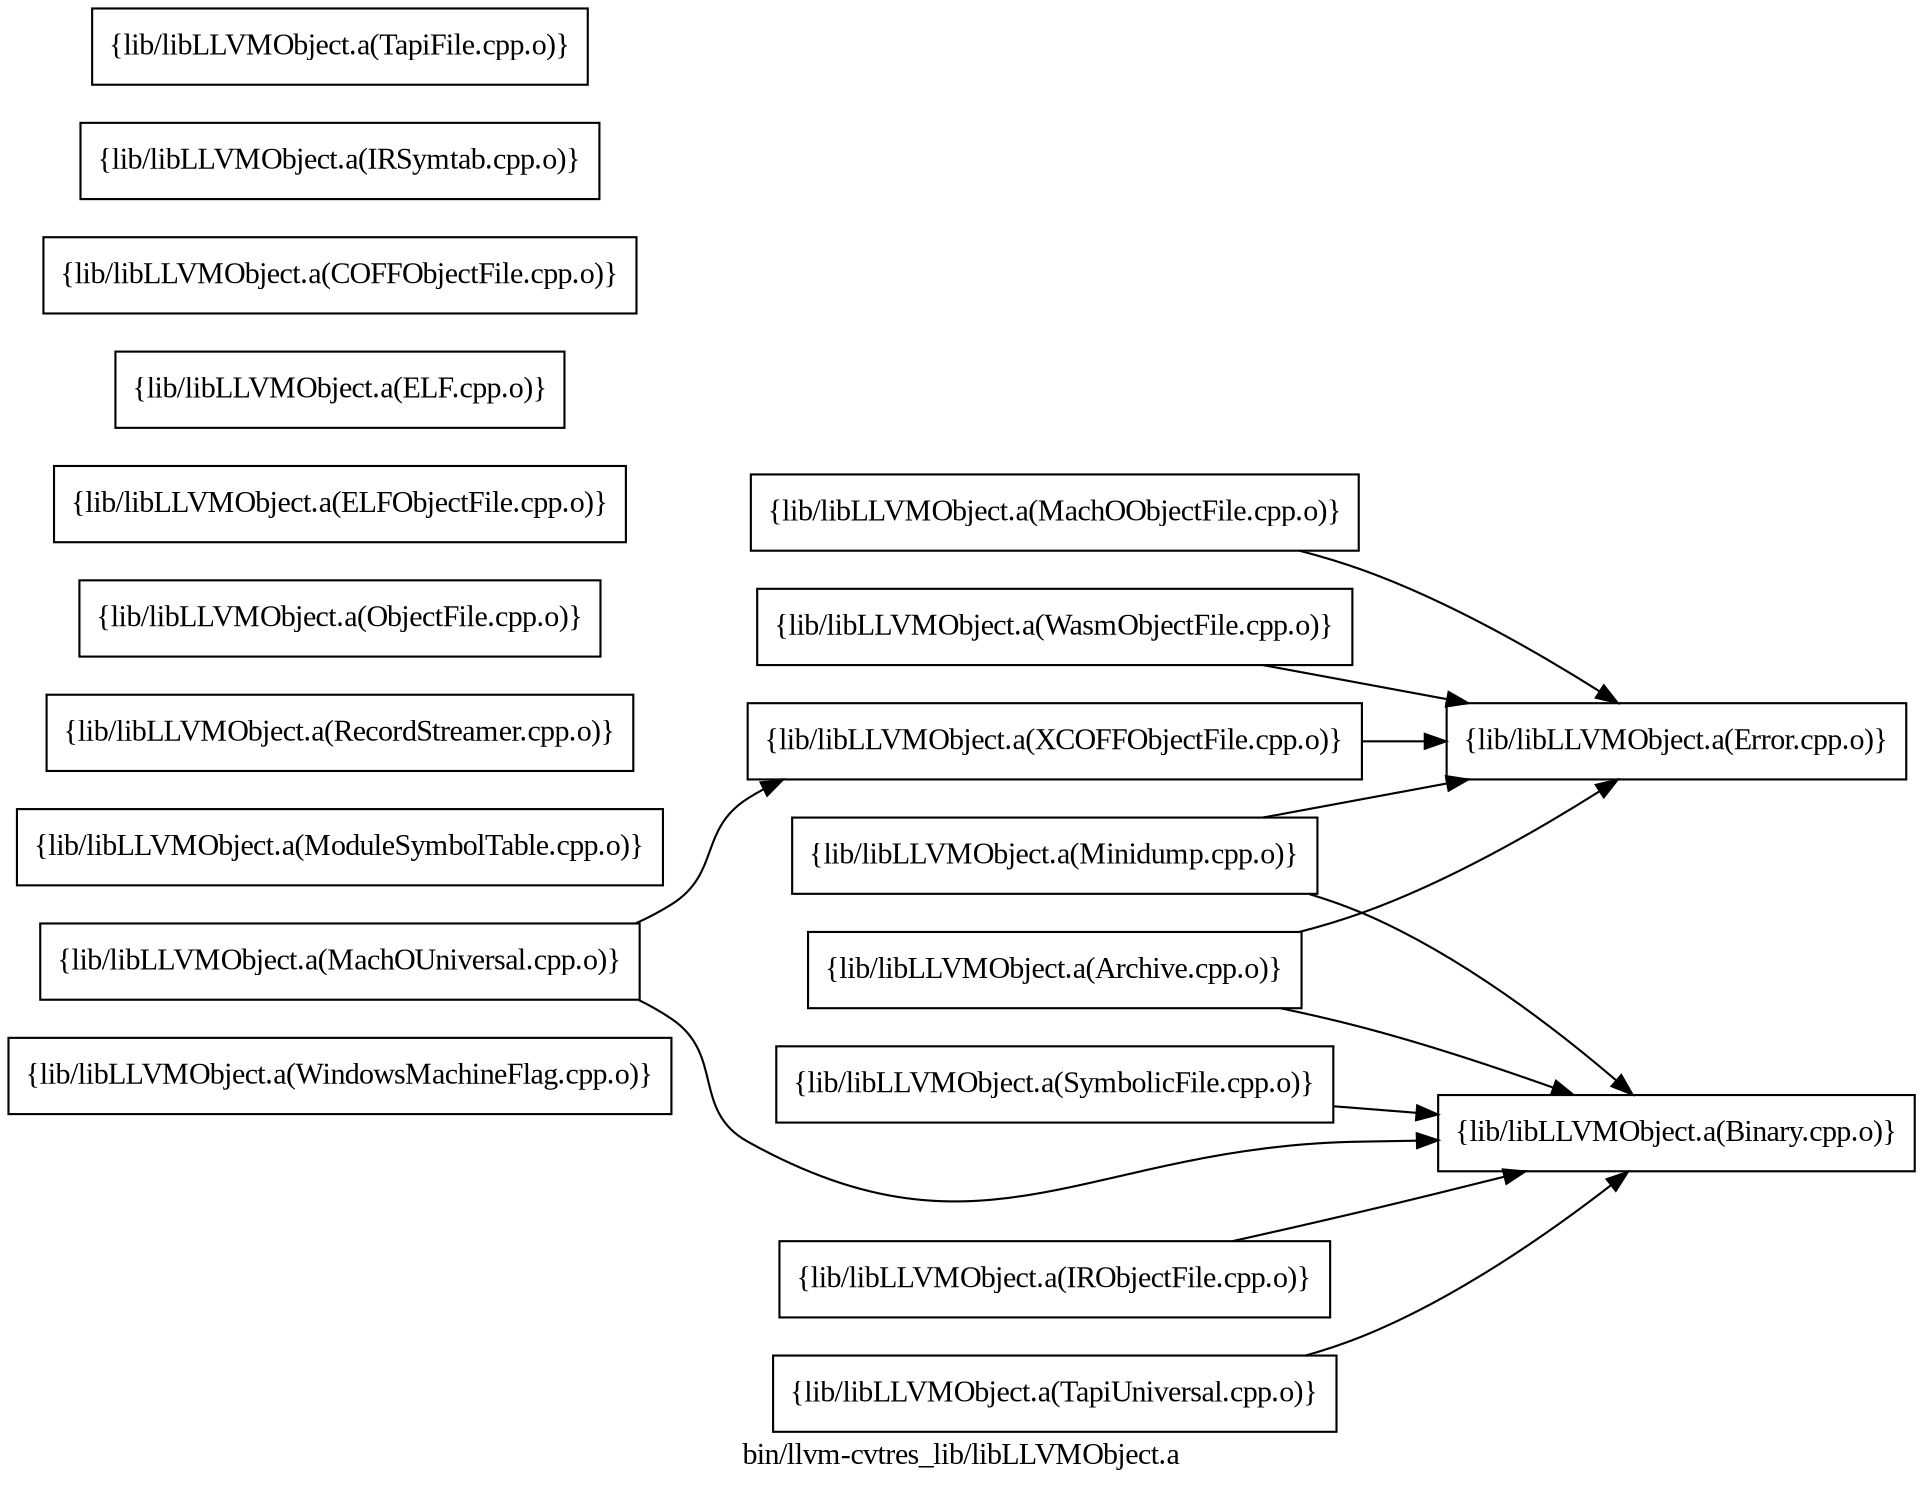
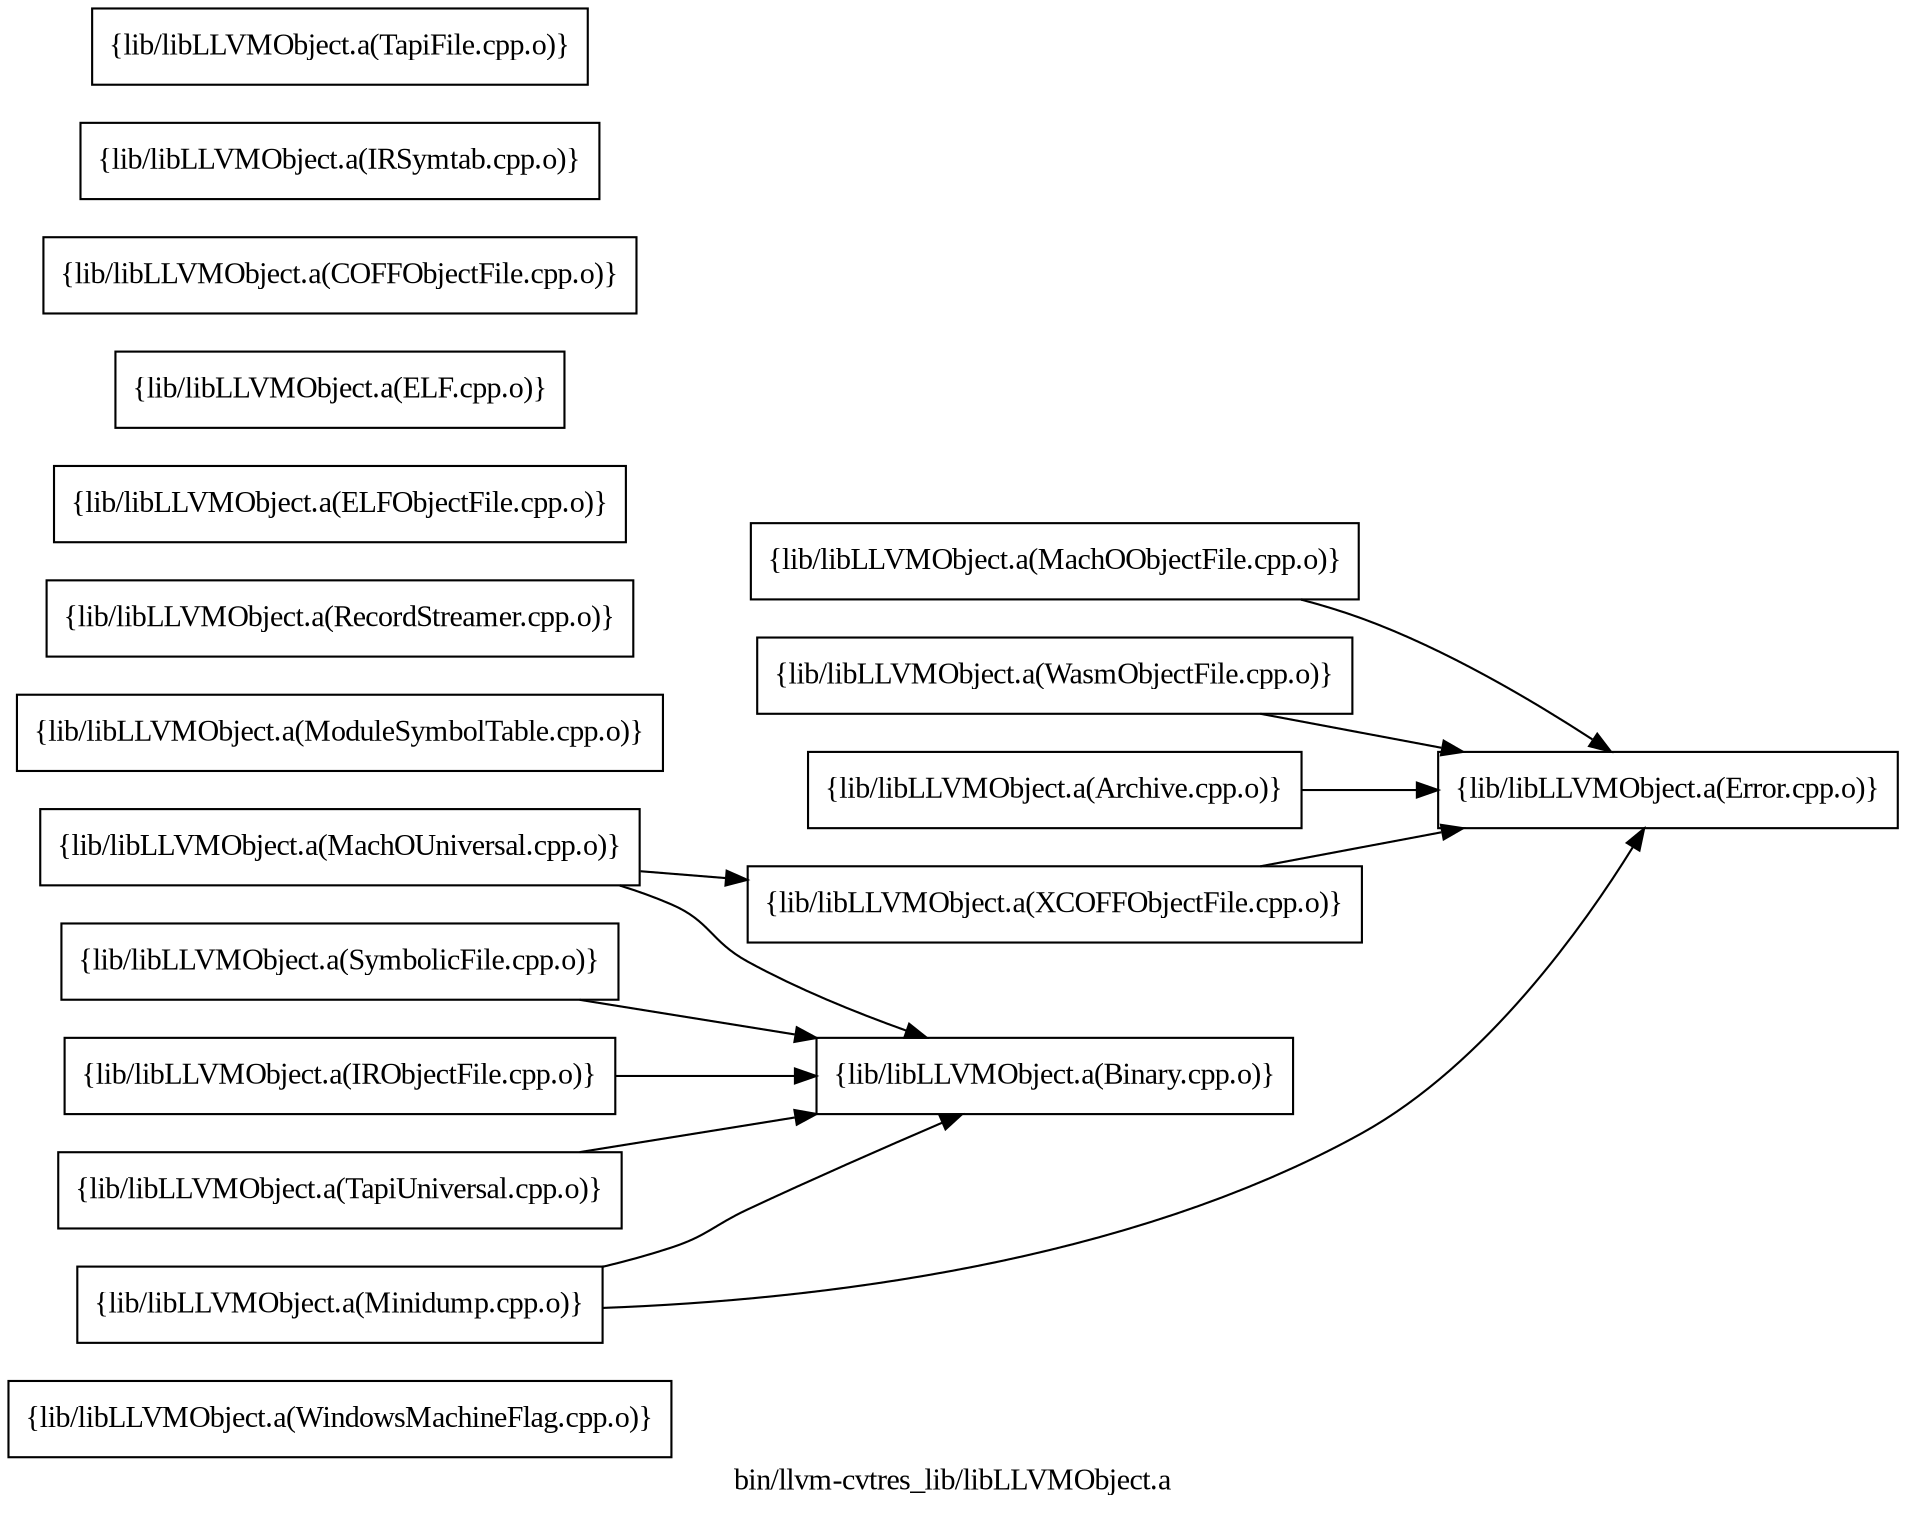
node "{lib/libLLVMObject.a(ObjectFile.cpp.o)}": removed
edge "{lib/libLLVMObject.a(Archive.cpp.o)}" -> "{lib/libLLVMObject.a(Binary.cpp.o)}": removed
